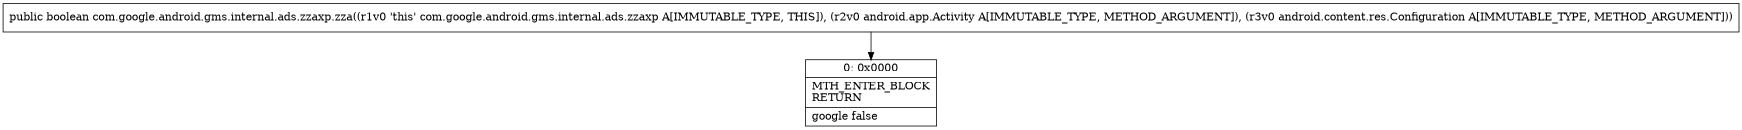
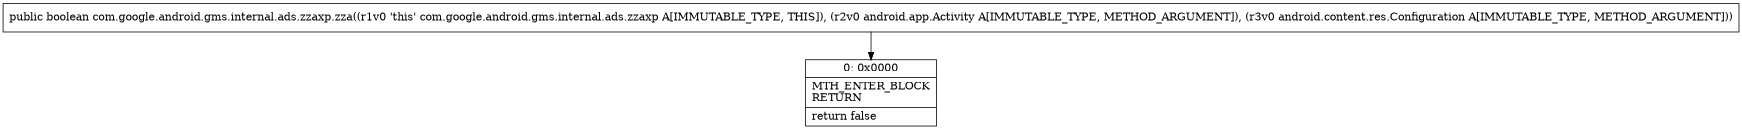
node "0: 0x0000": text "google false" -> "return false"
